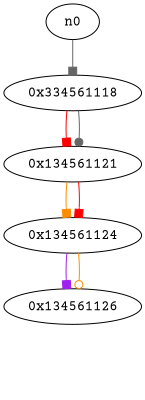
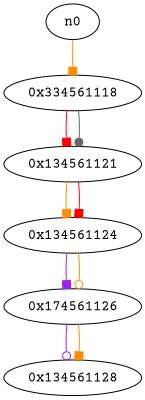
edge "n0" -> "0x334561118": color gray40 -> darkorange
node "0x134561126": label "0x134561126" -> "0x174561126"
node "0x134561128": added
